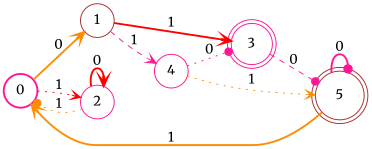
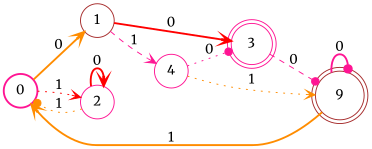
edge "1" -> "3": label "1" -> "0"
node "5": label "5" -> "9"
